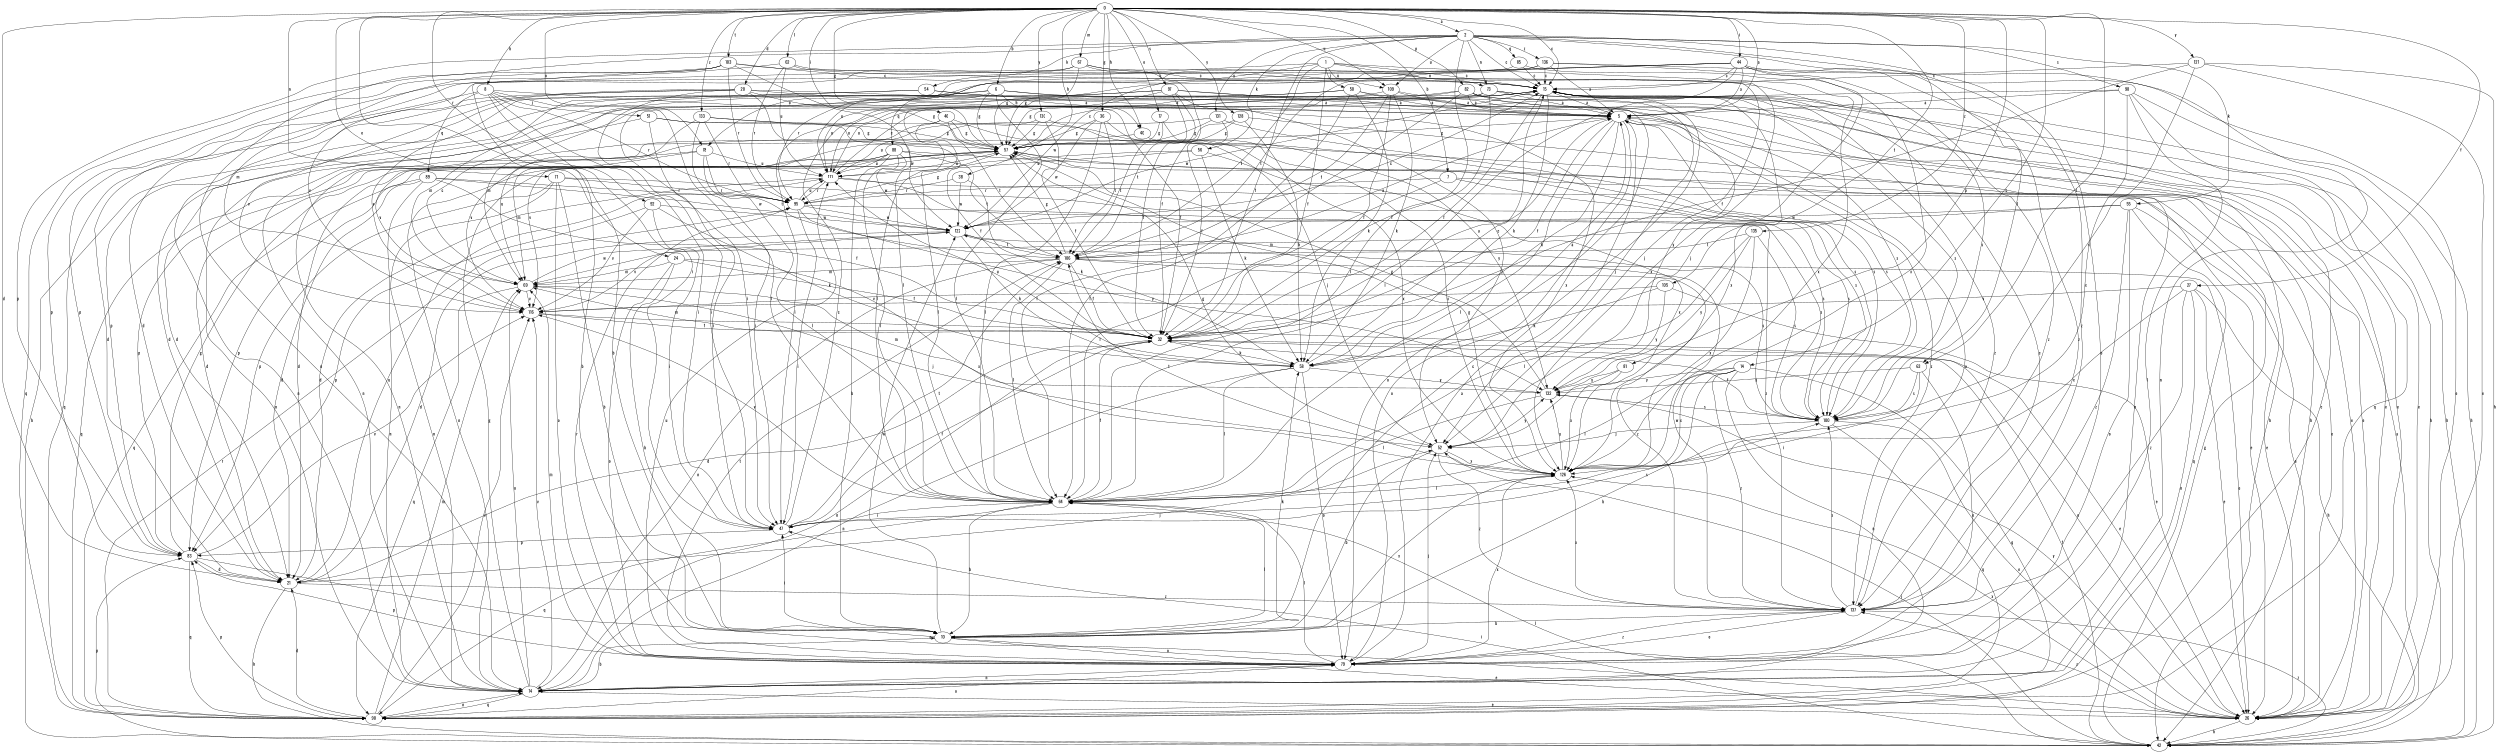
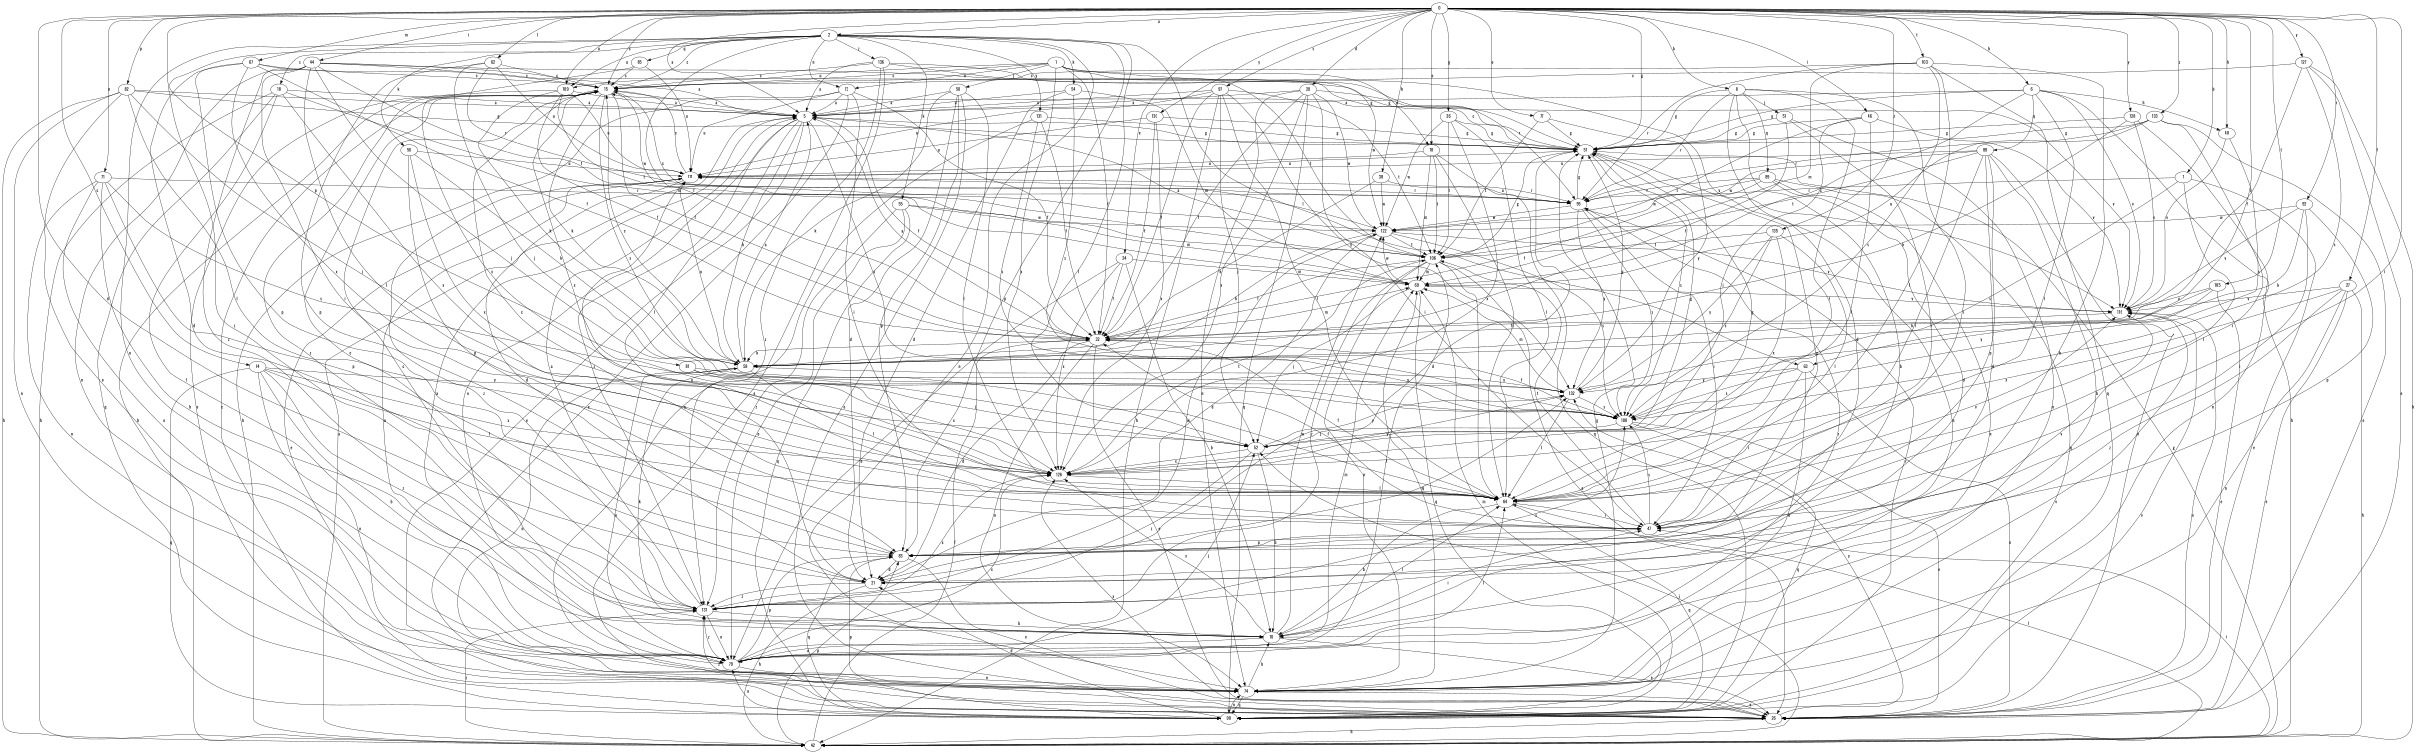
node "98": label "98" -> "18"
edge "55" -> "26": now "63" -> "26"
edge "21" -> "52": now "21" -> "132"
